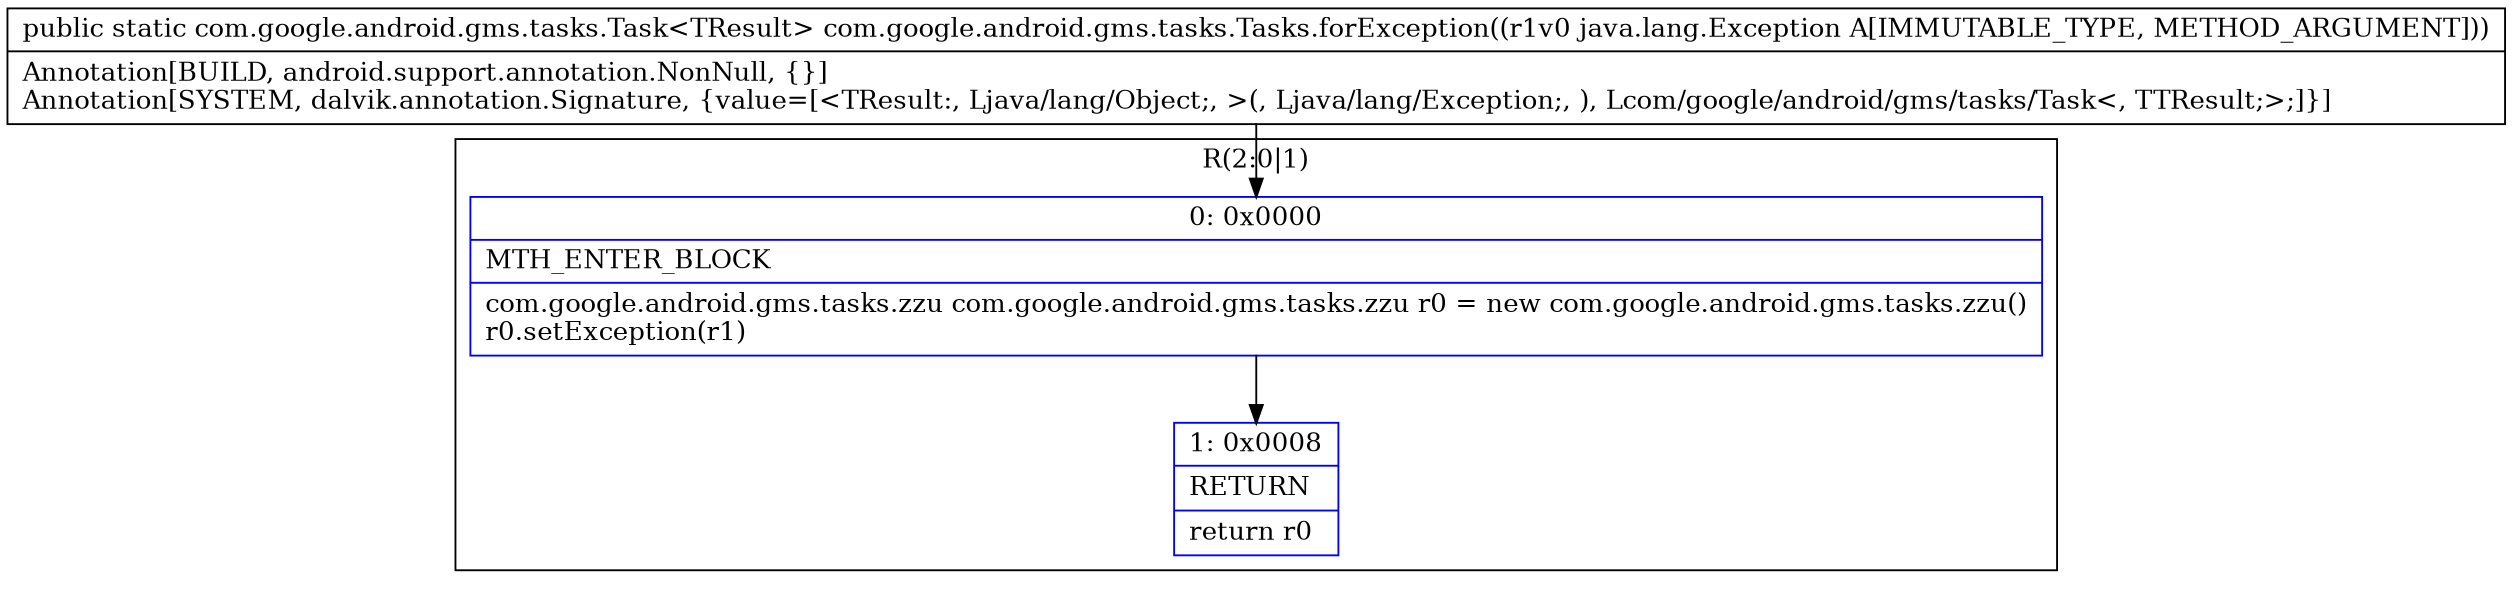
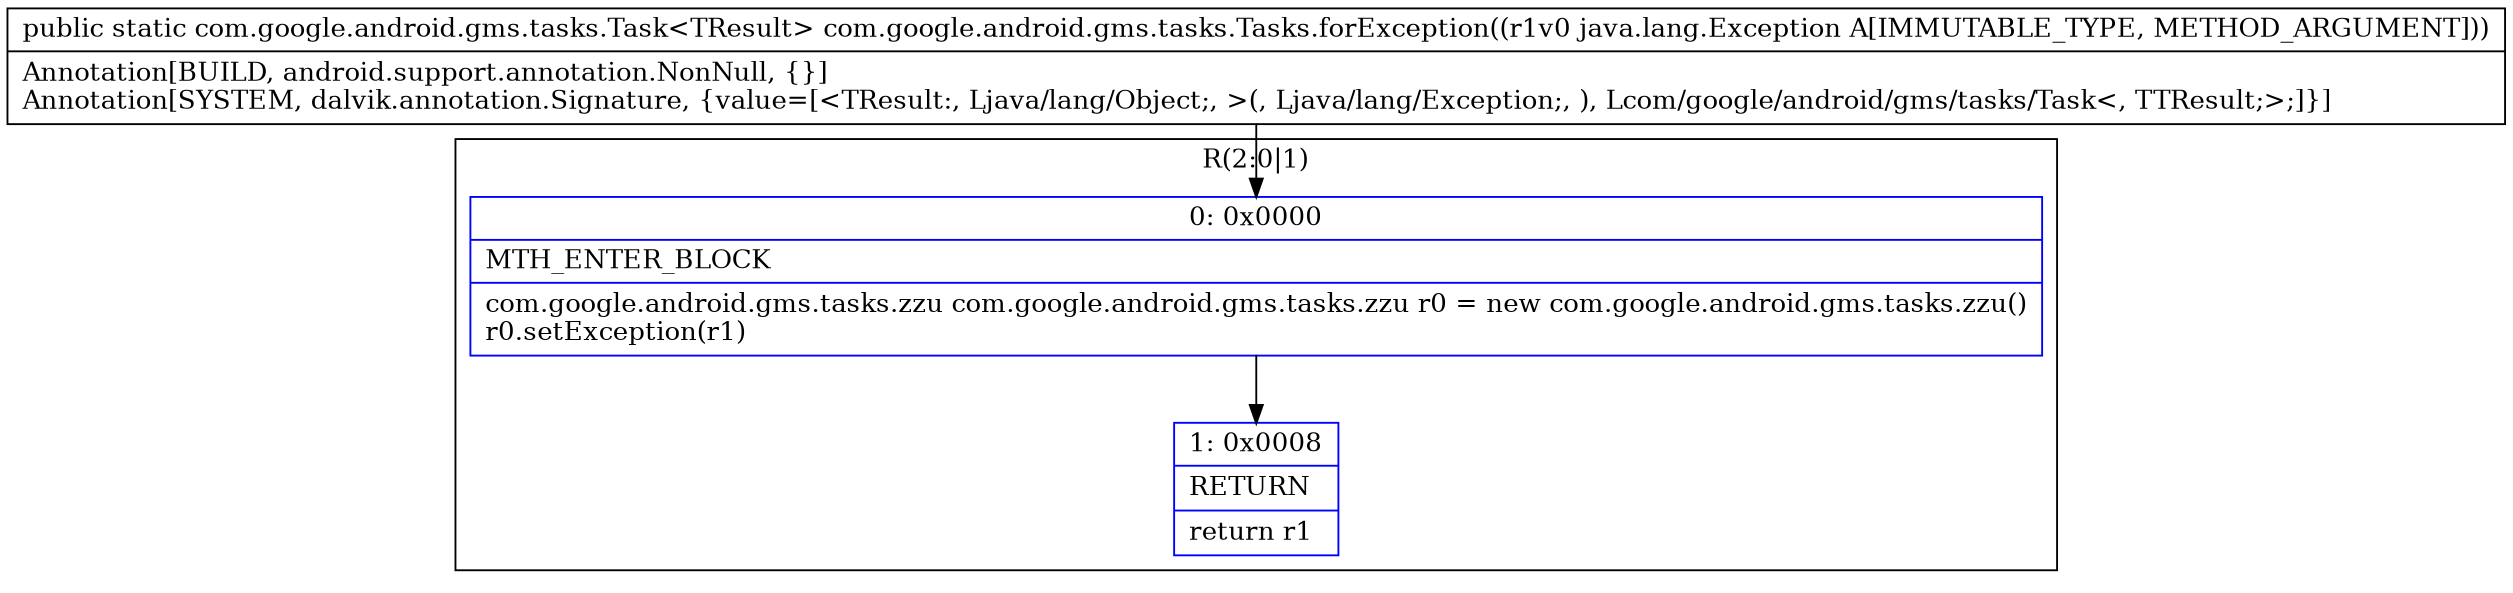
node "1: 0x0008": text "return r0" -> "return r1"
